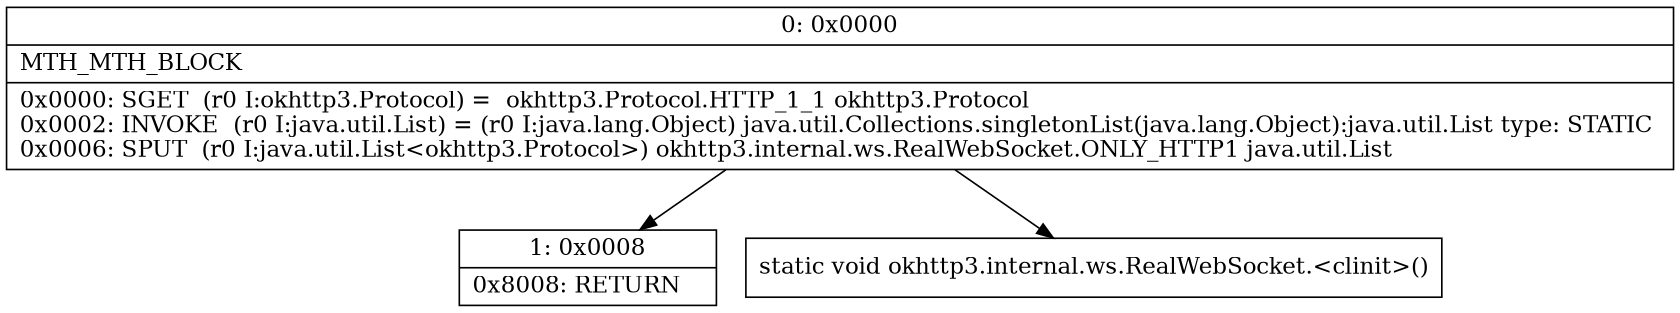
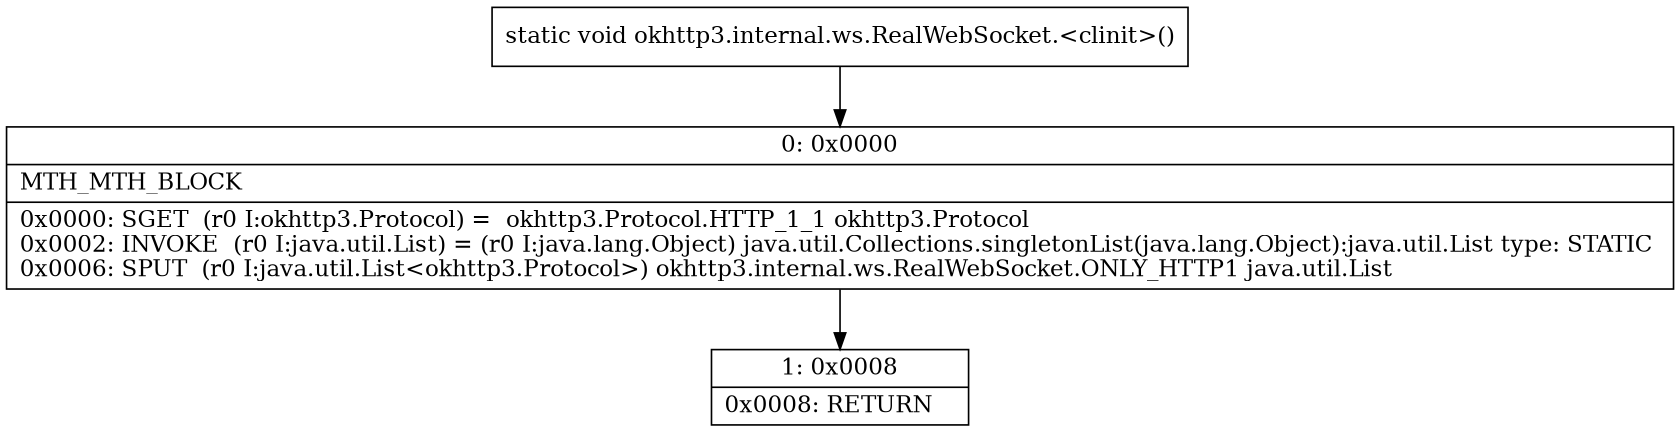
edge "0: 0x0000" -> "static void okhttp3.internal.ws.RealWebSocket.<clinit>()": reversed
node "1: 0x0008": text "0x8008: RETURN" -> "0x0008: RETURN"
